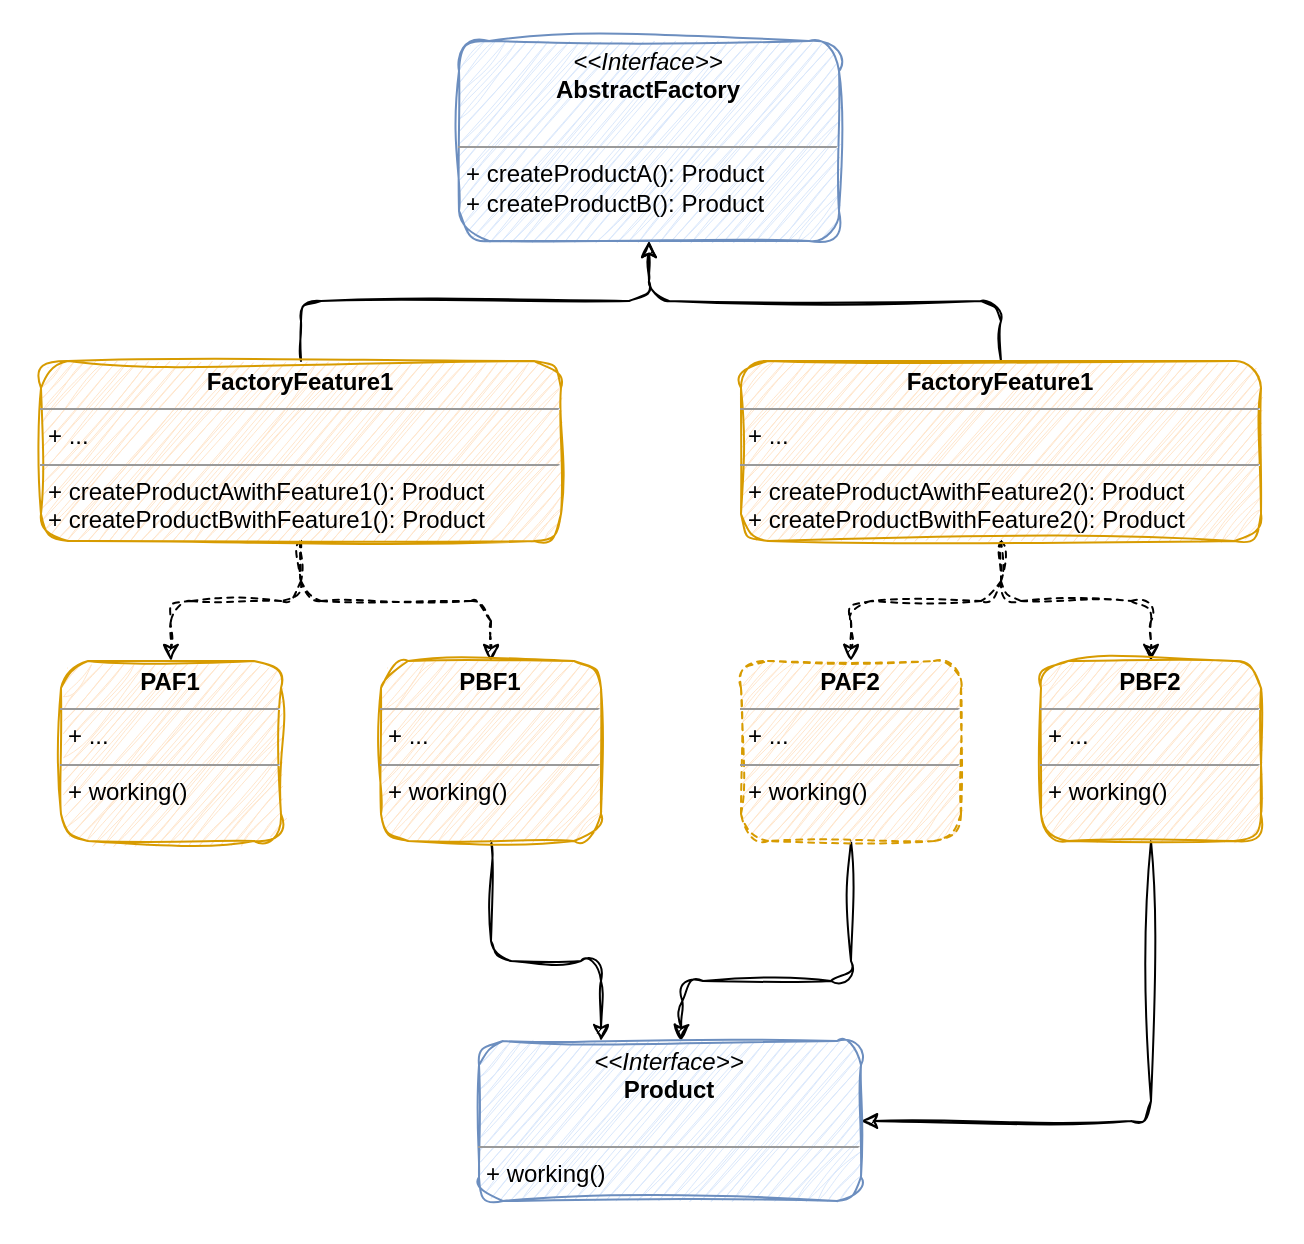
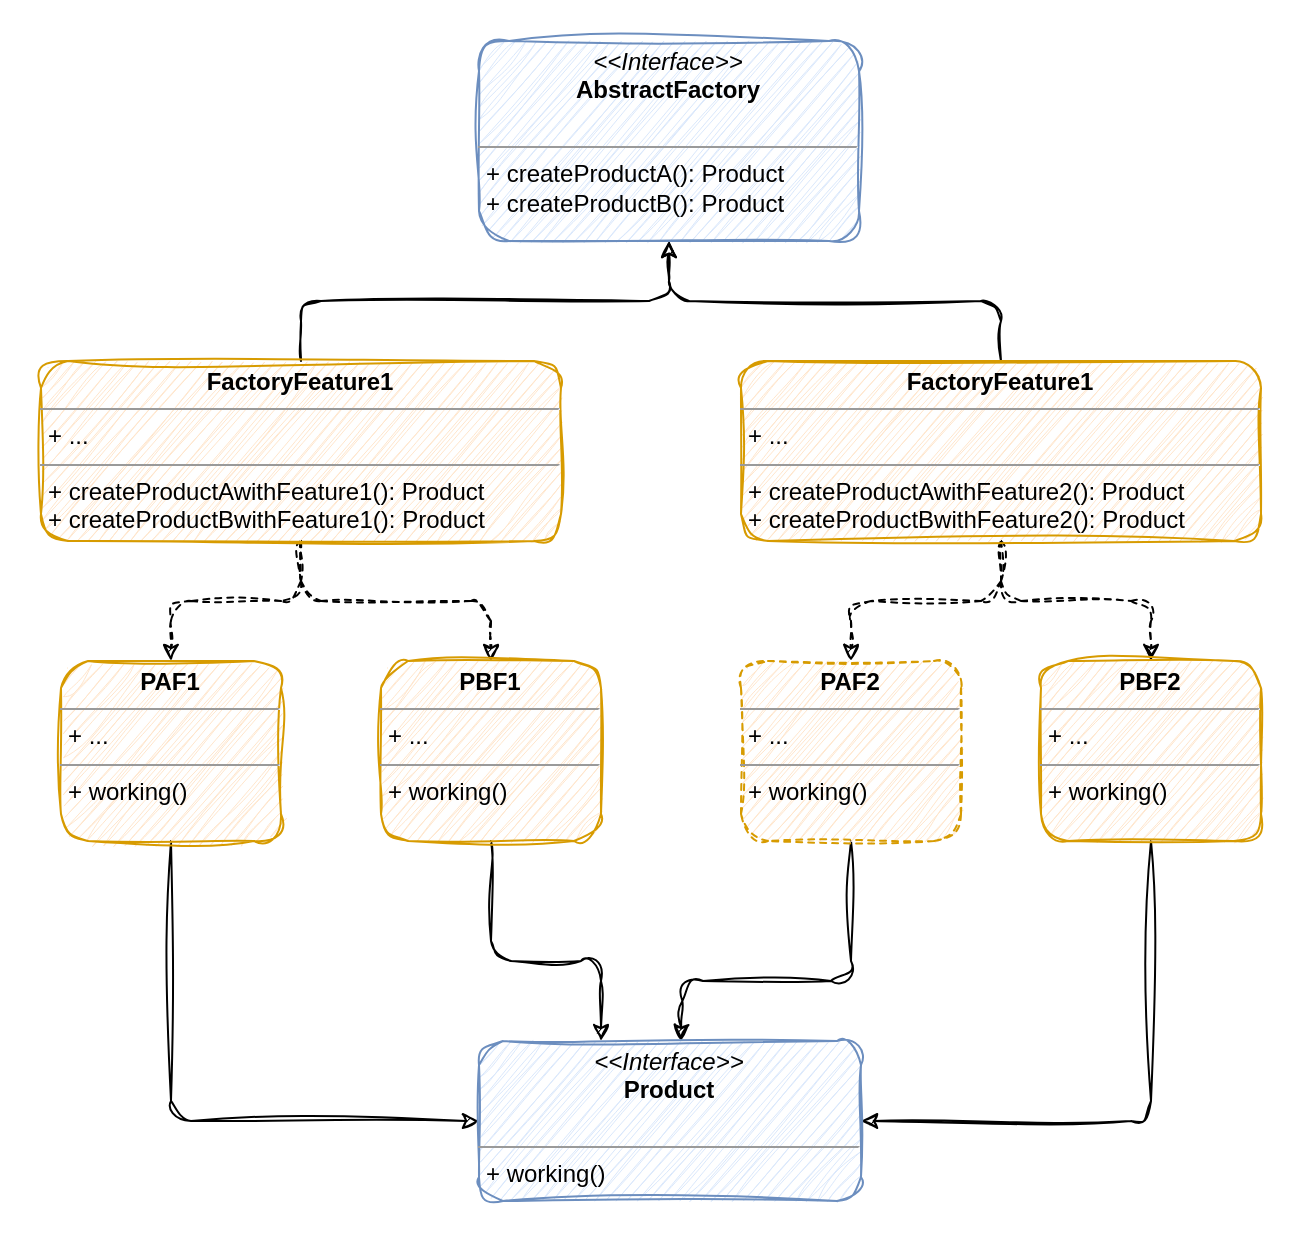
node "<<Interface>> AbstractFactory + createProductA(): Product + createProductB(): Product": moved (649, 141) -> (669, 141)
edge "PAF1 + ... + working()" -> "<<Interface>> Product + working()": added
